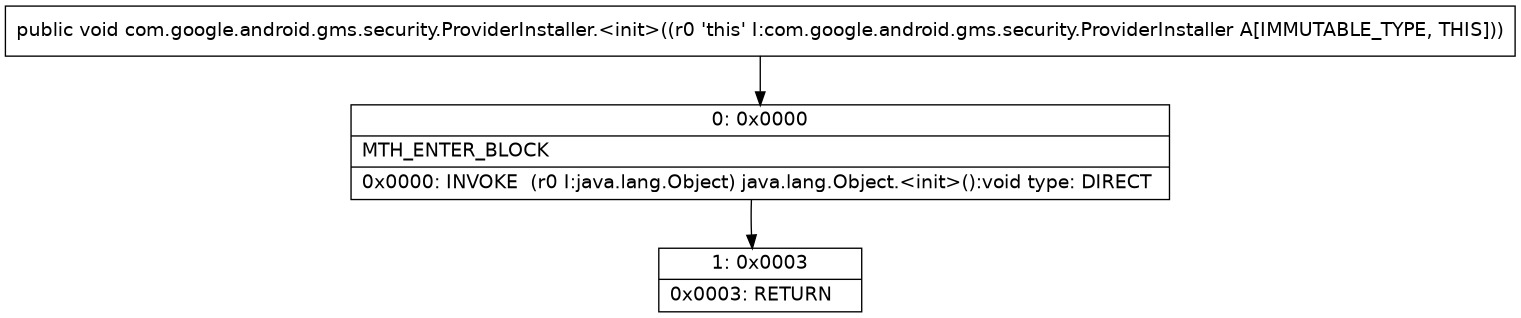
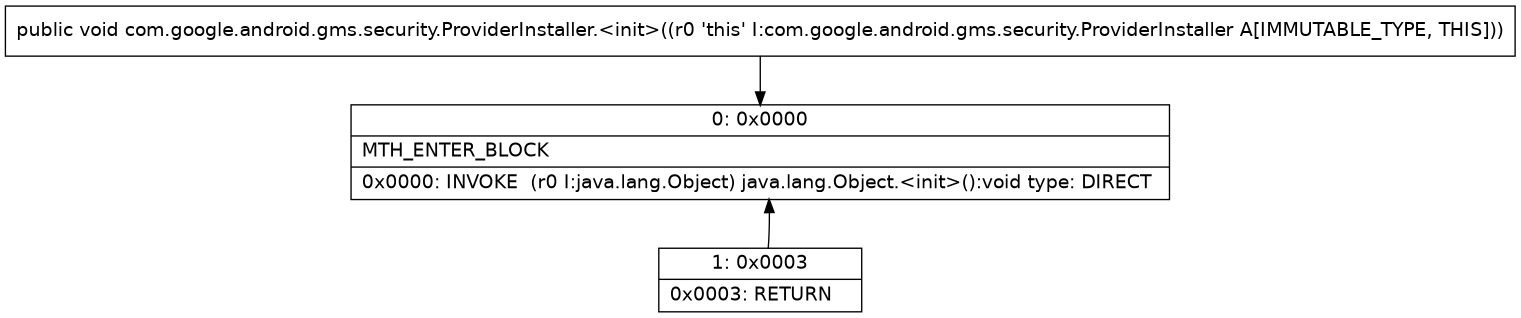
edge "0: 0x0000" -> "1: 0x0003": reversed
